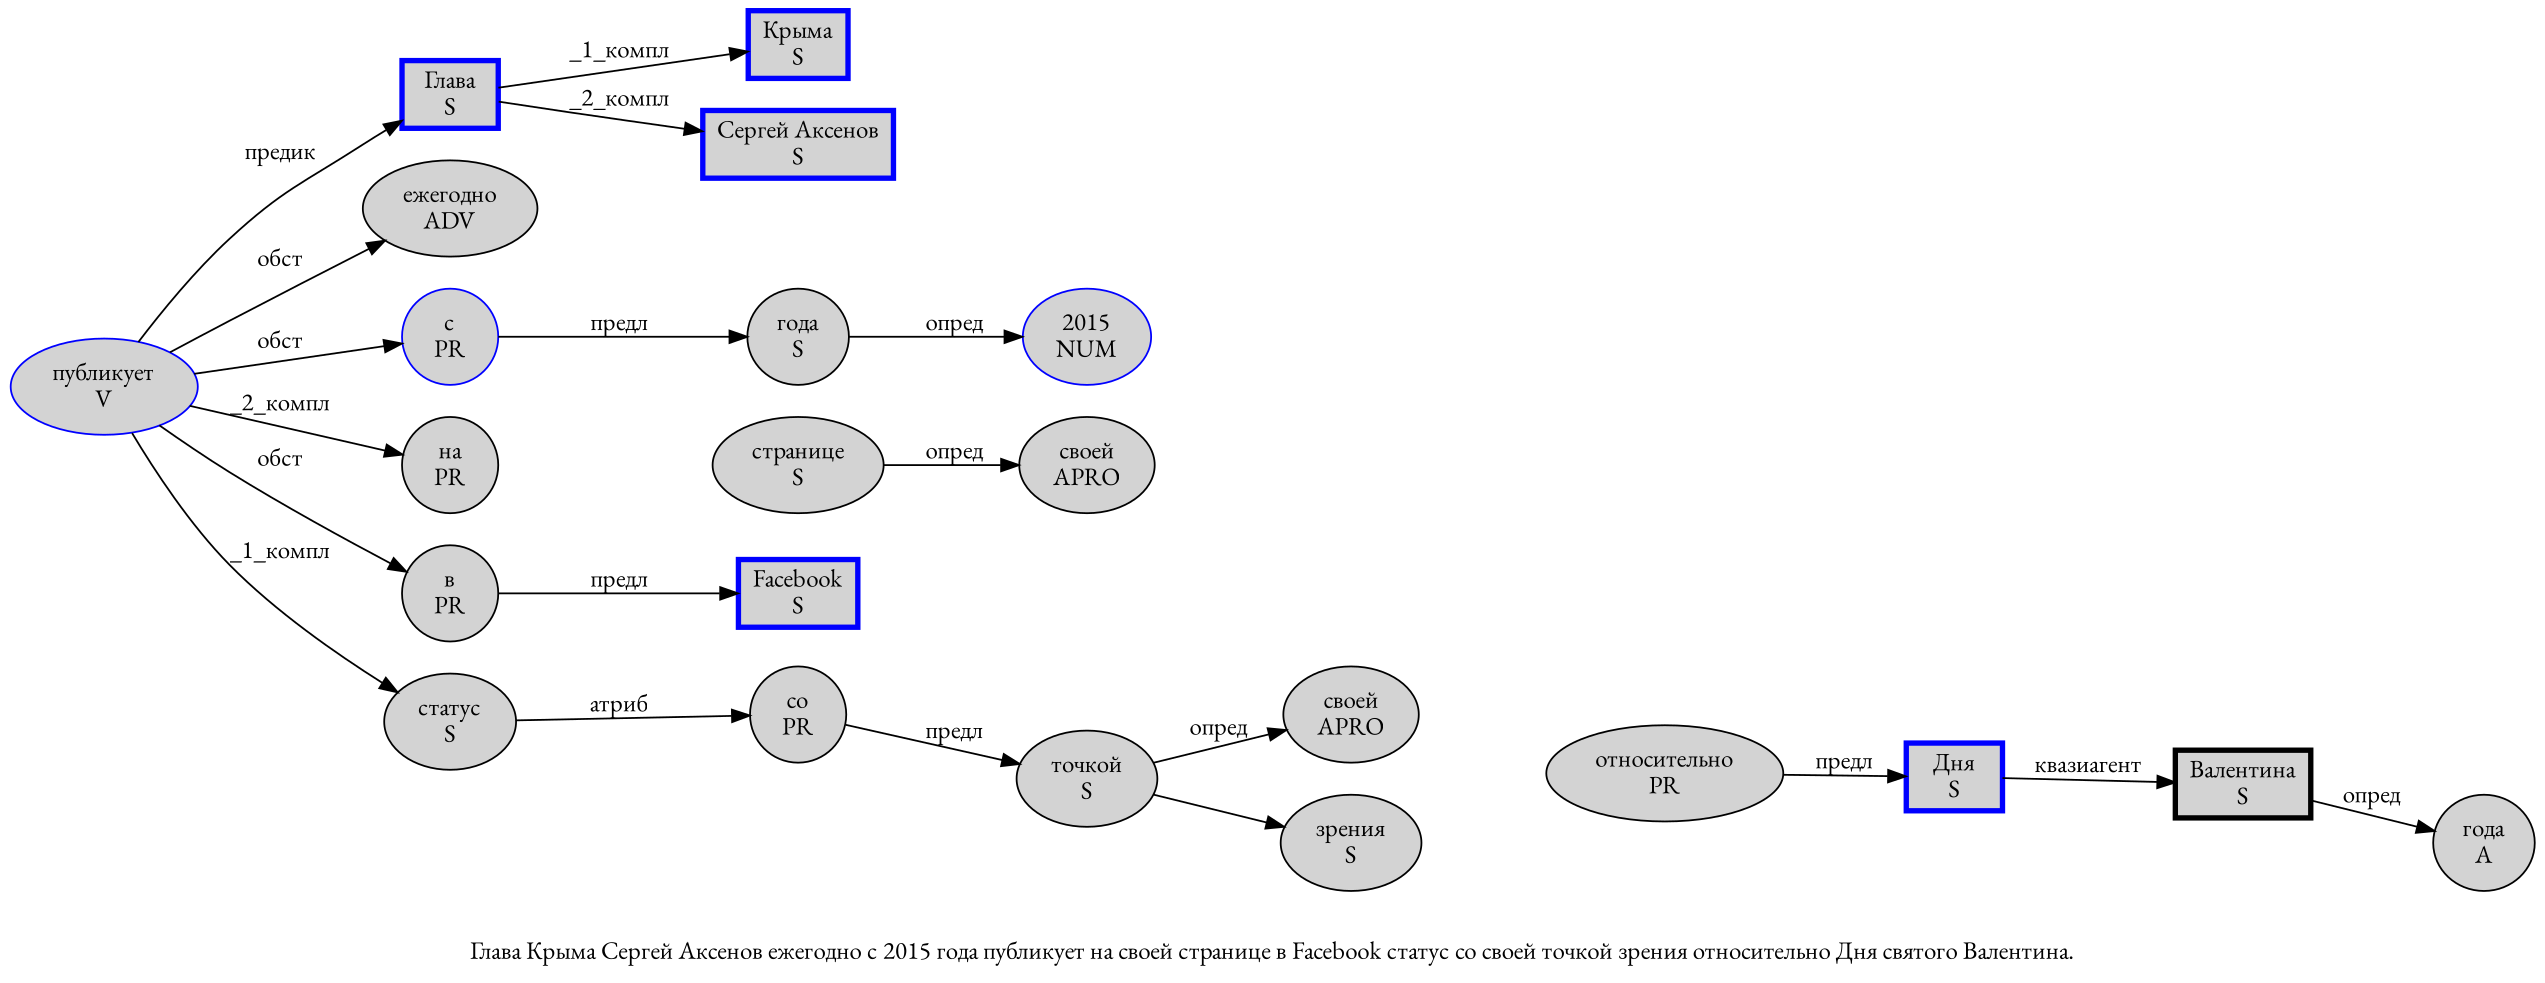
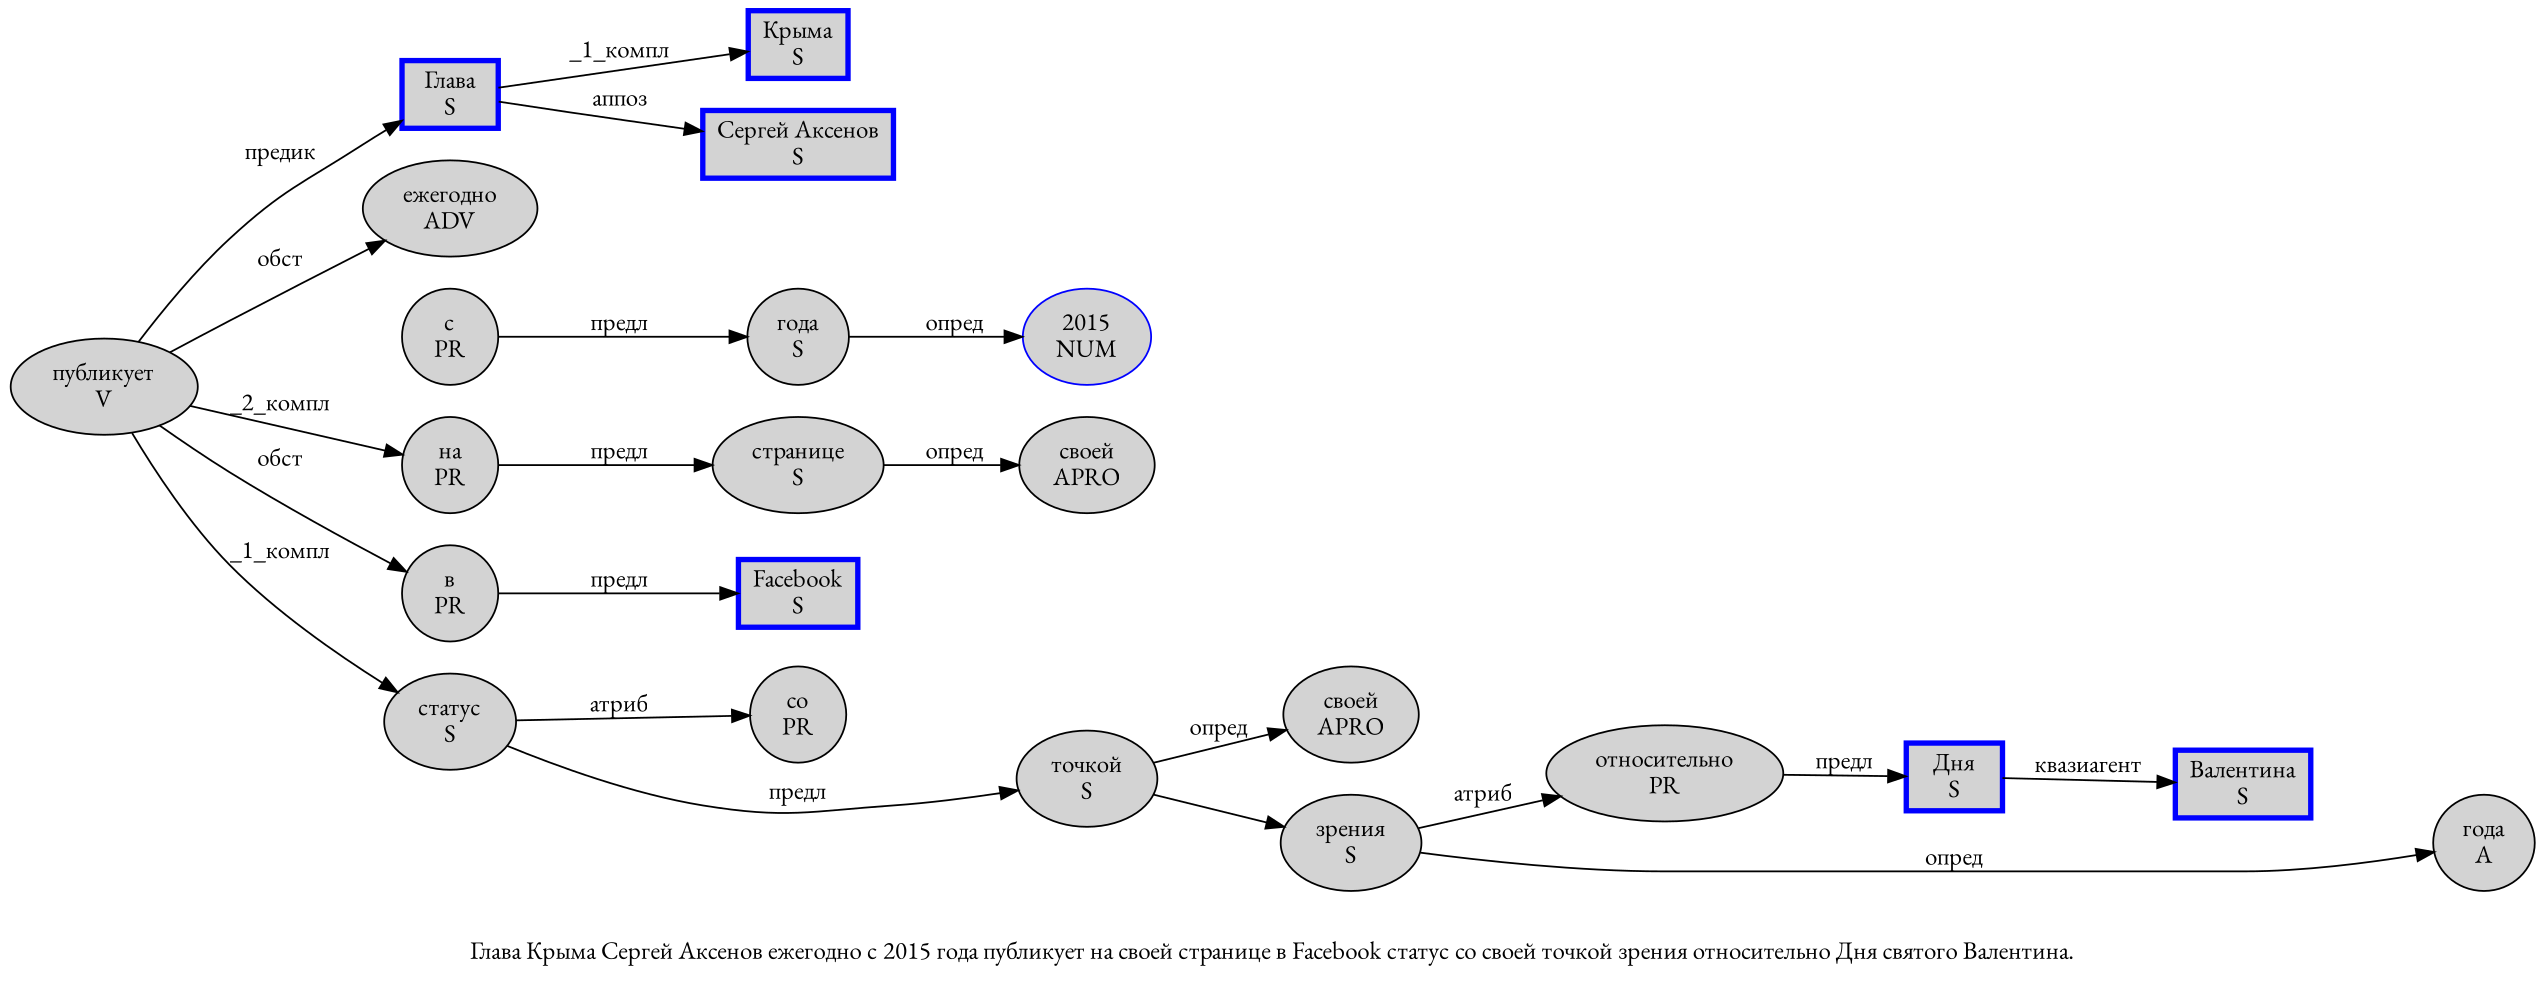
edge "Глава S" -> "Сергей Аксенов S": label "_2_компл" -> "аппоз"
node "с PR": color blue -> black
edge "публикует V" -> "с PR": removed, label "обст"
node "публикует V": color blue -> black
edge "на PR" -> "странице S": added, label "предл"
edge "со PR" -> "точкой S": now "статус S" -> "точкой S"
node "Валентина S": color black -> blue
edge "зрения S" -> "относительно PR": added, label "атриб"
edge "Валентина S" -> "года A": now "зрения S" -> "года A"
